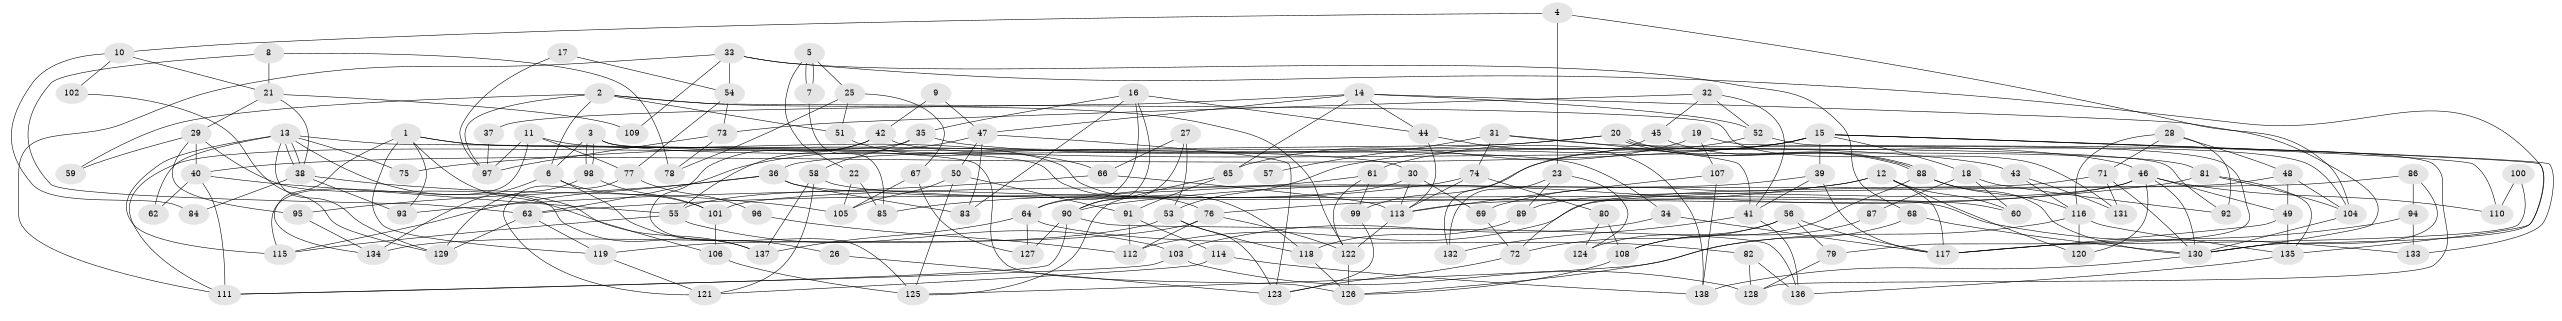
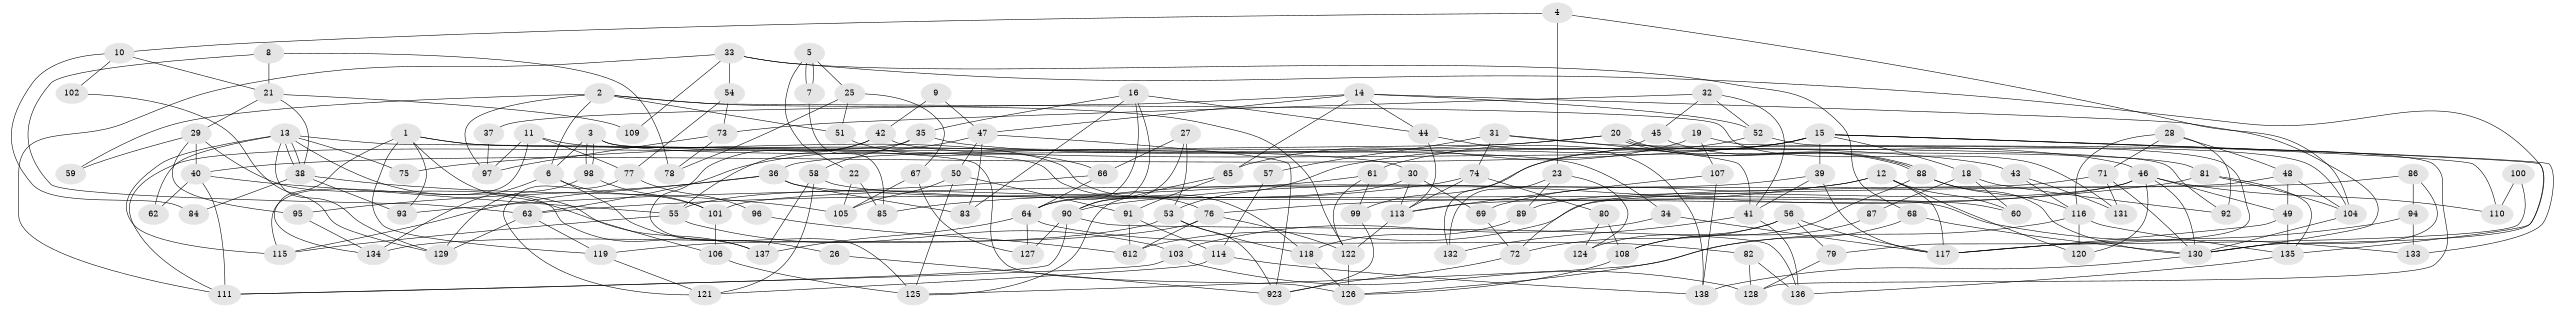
node "17": removed
edge "66" -- "113": now "66" -- "64"
edge "57" -- "114": added
node "112": label "112" -> "612"
node "123": label "123" -> "923"
